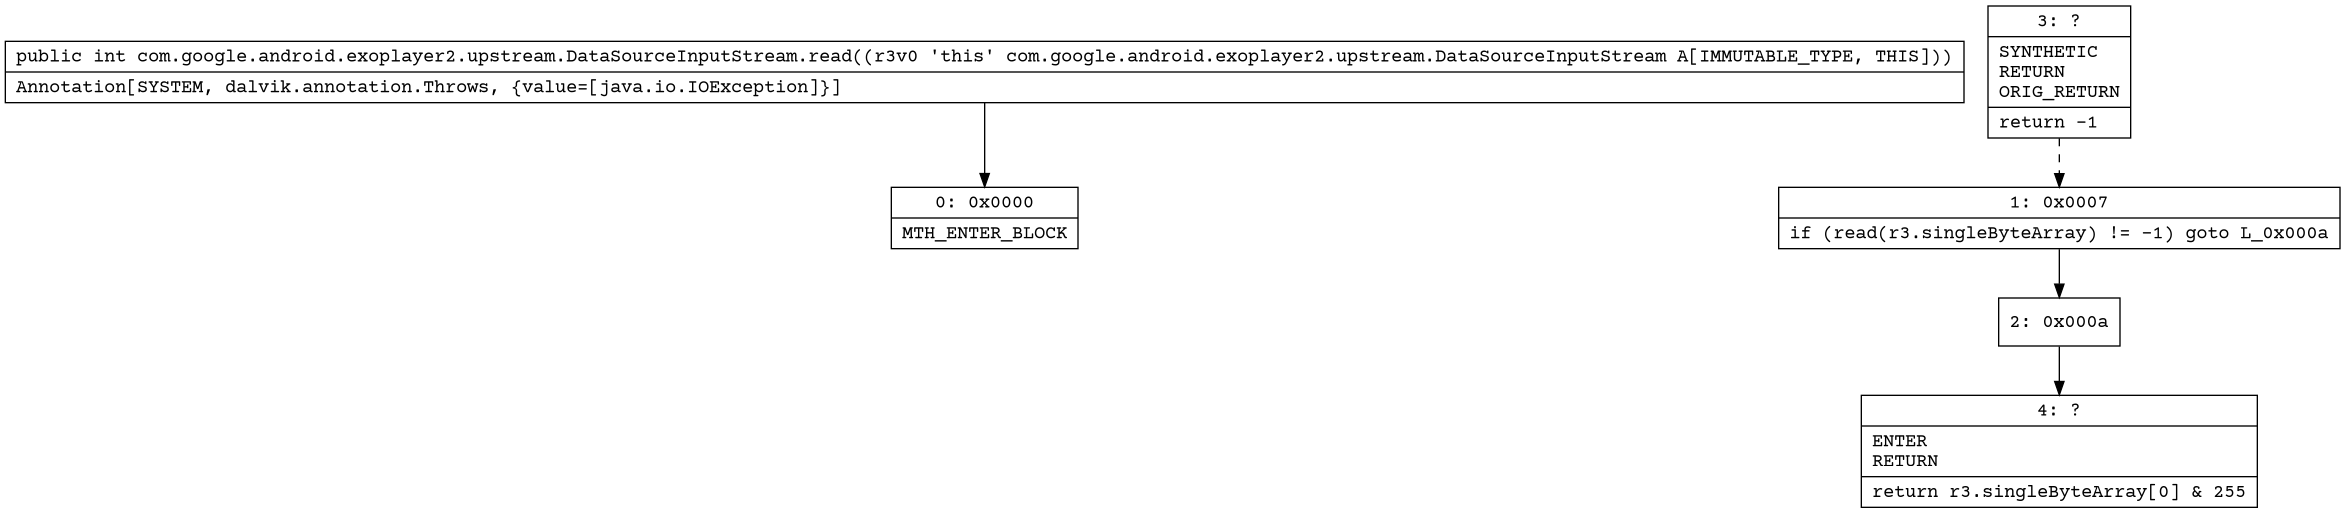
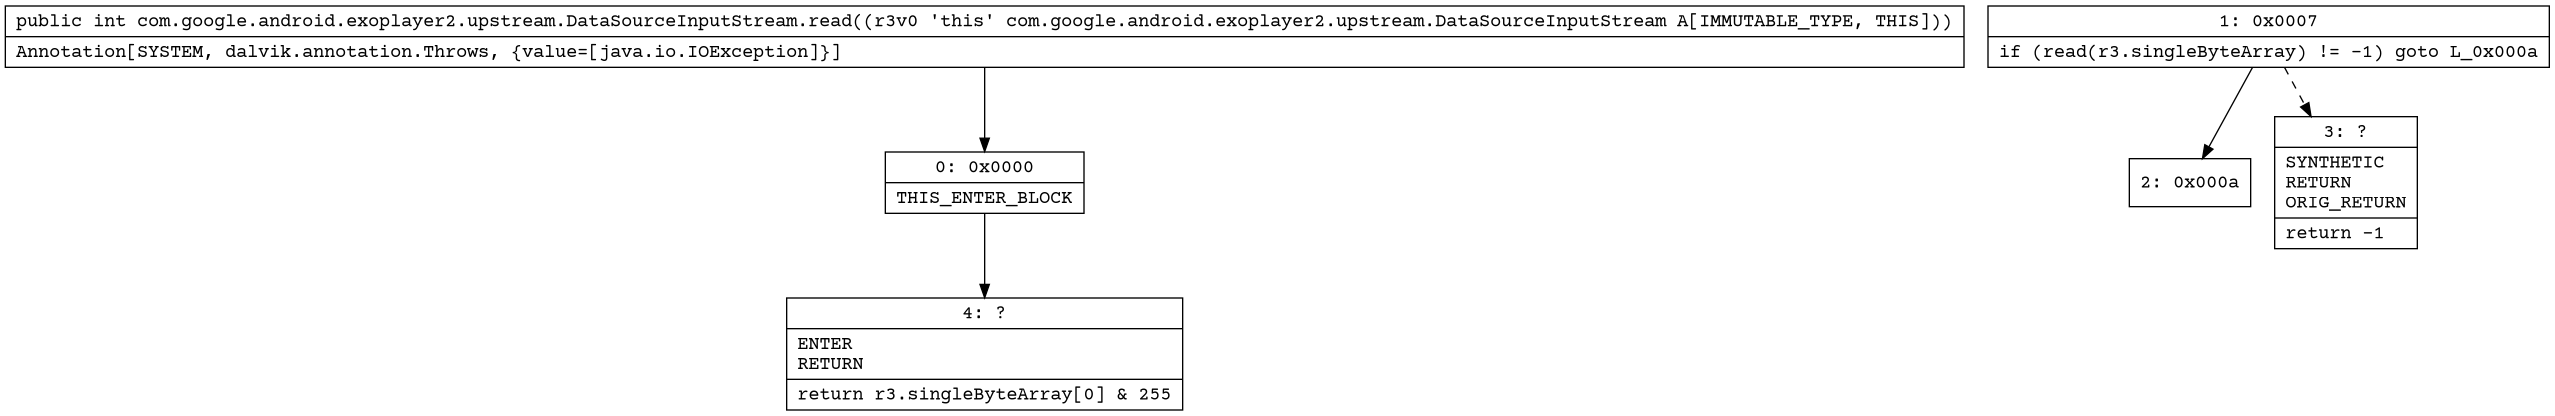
edge "3: ?" -> "1: 0x0007": reversed
node "0: 0x0000": text "MTH_ENTER_BLOCK" -> "THIS_ENTER_BLOCK"
edge "2: 0x000a" -> "4: ?": now "0: 0x0000" -> "4: ?"
